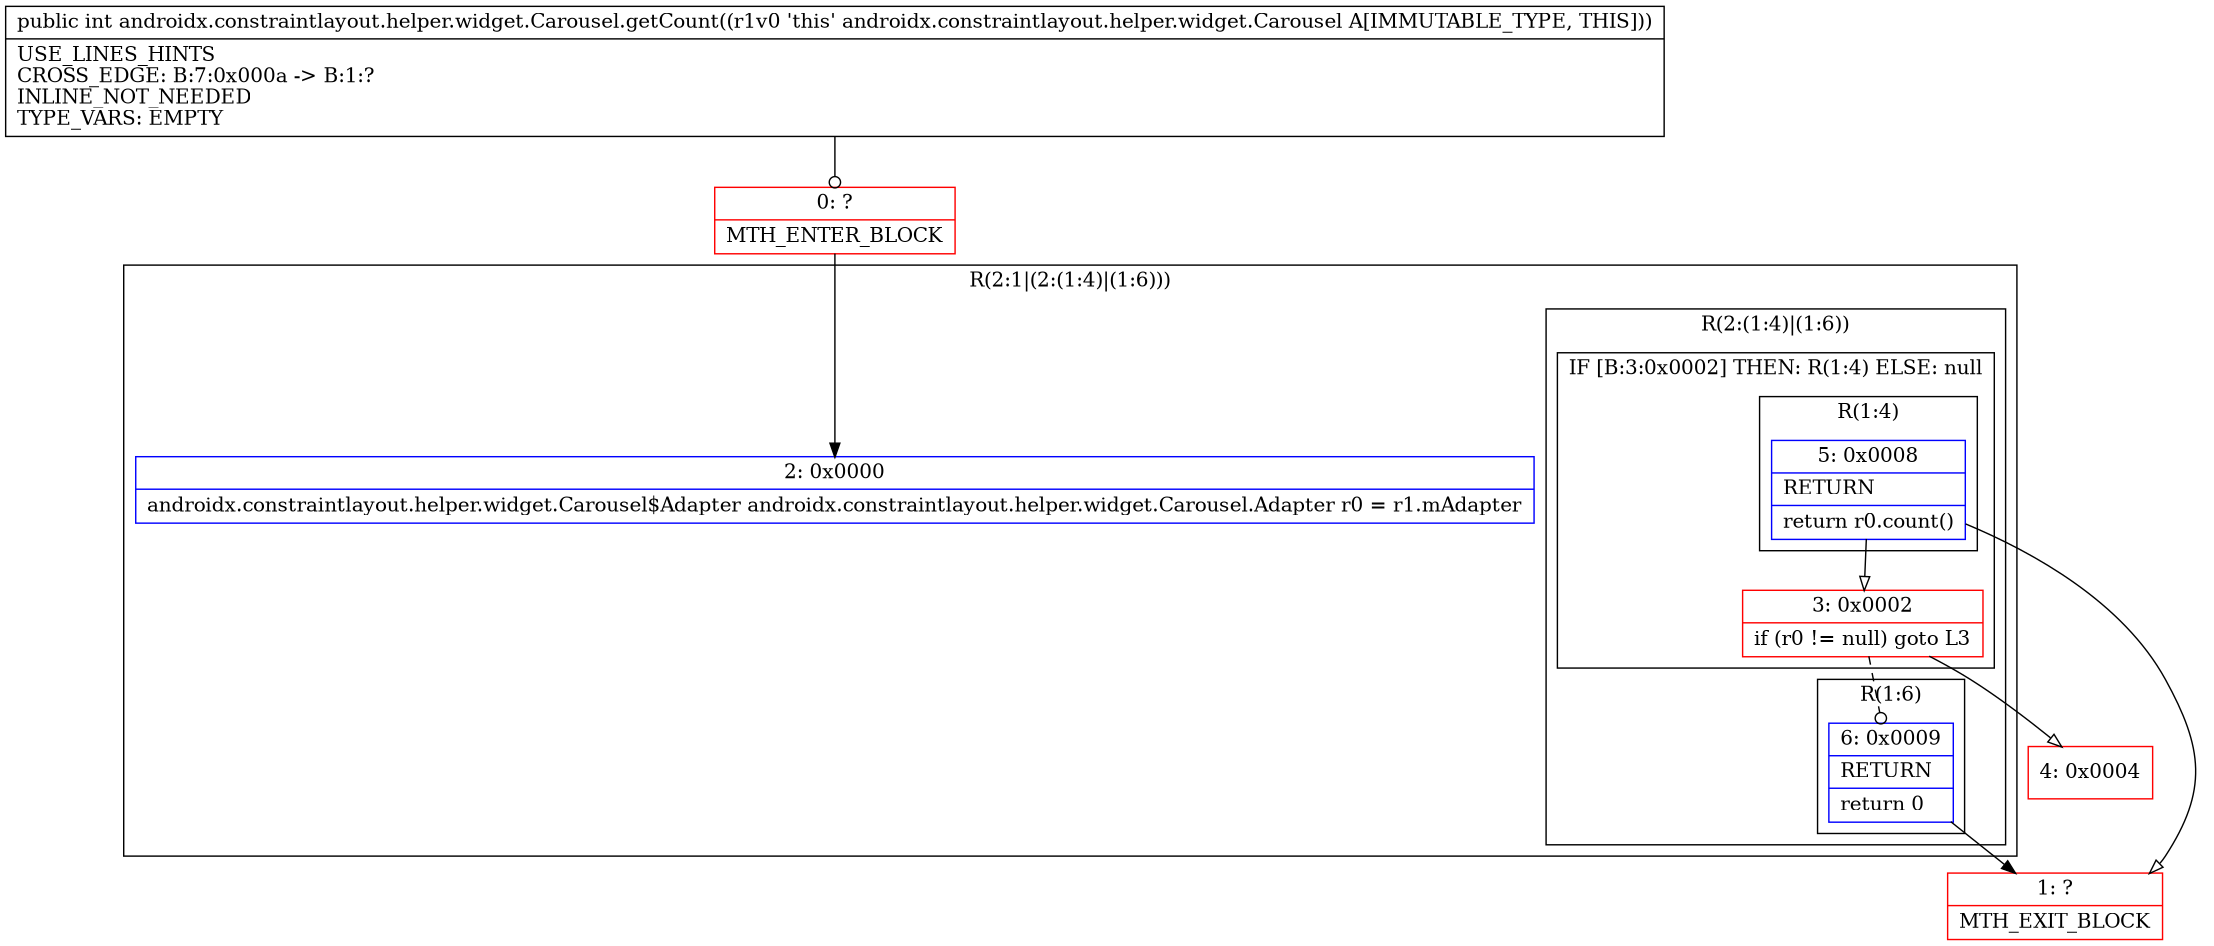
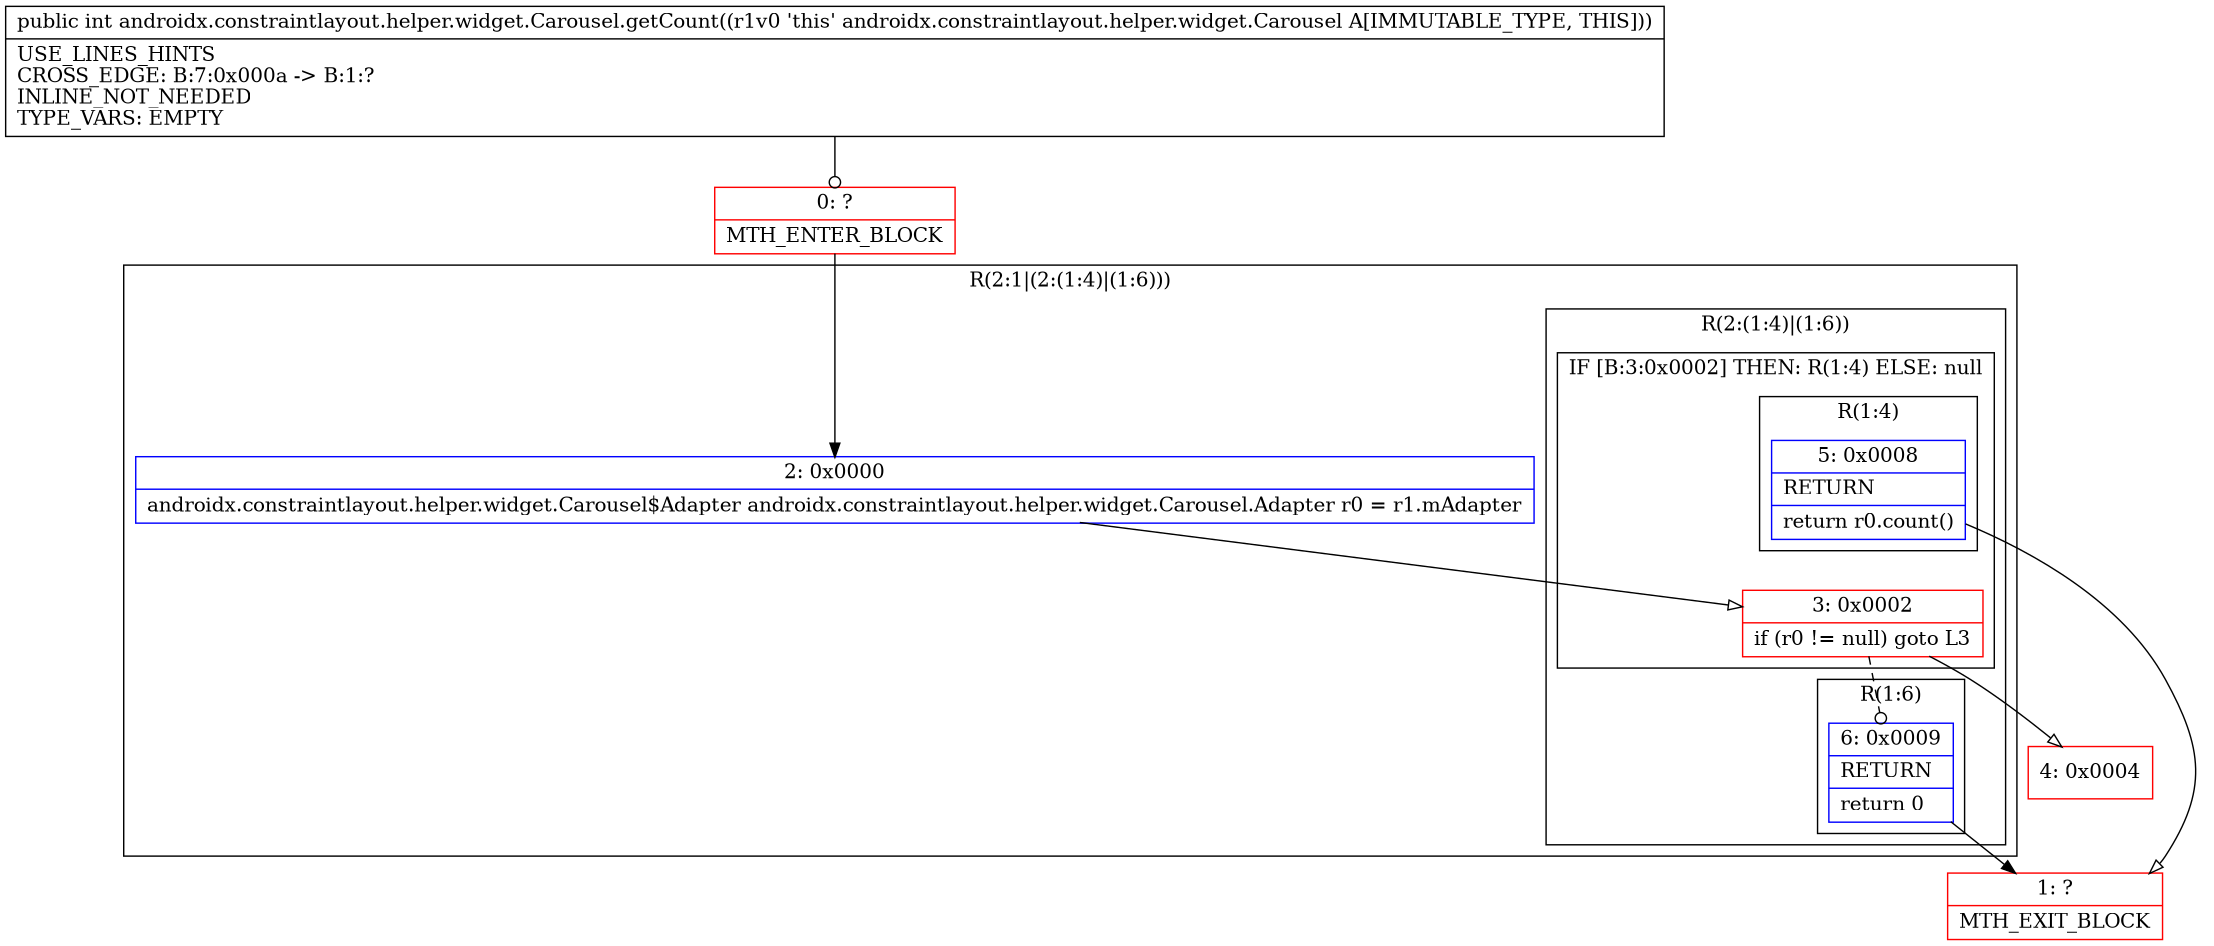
edge "5: 0x0008" -> "3: 0x0002": now "2: 0x0000" -> "3: 0x0002"
